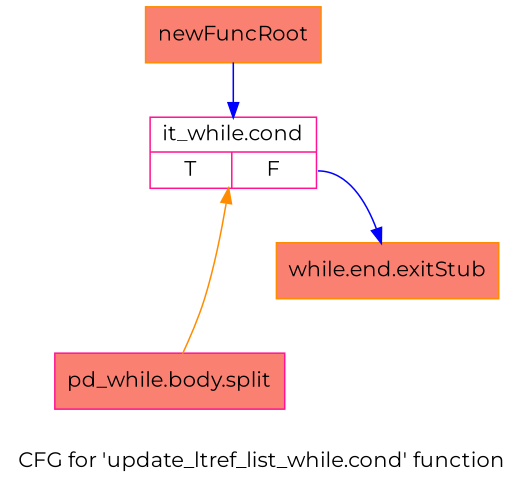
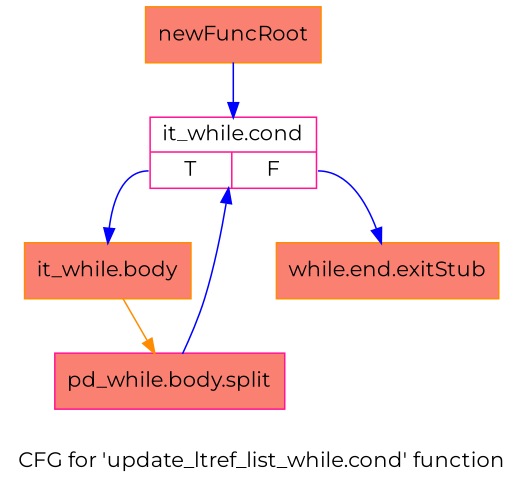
node "it_while.body": added
edge "pd_while.body.split" -> "it_while.cond": color darkorange -> blue
